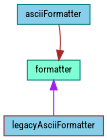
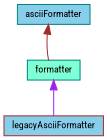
edge "asciiFormatter" -> "formatter": reversed
